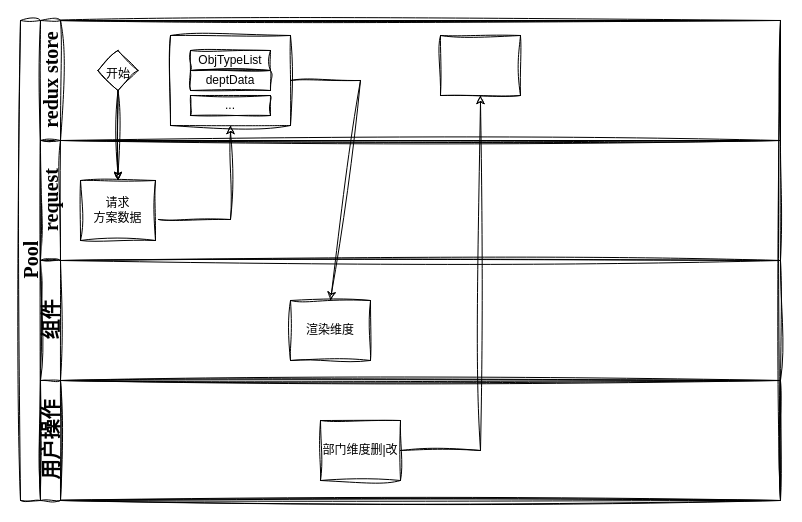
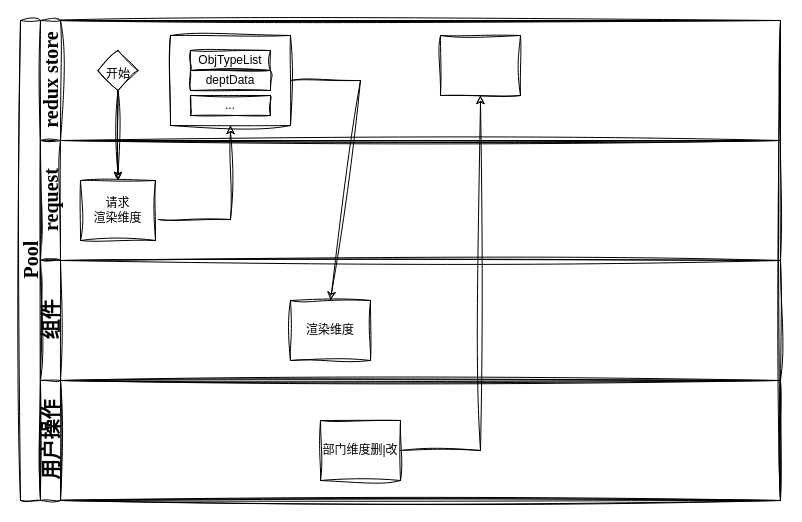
node "请求 方案数据": label "请求 方案数据" -> "请求 渲染维度"
